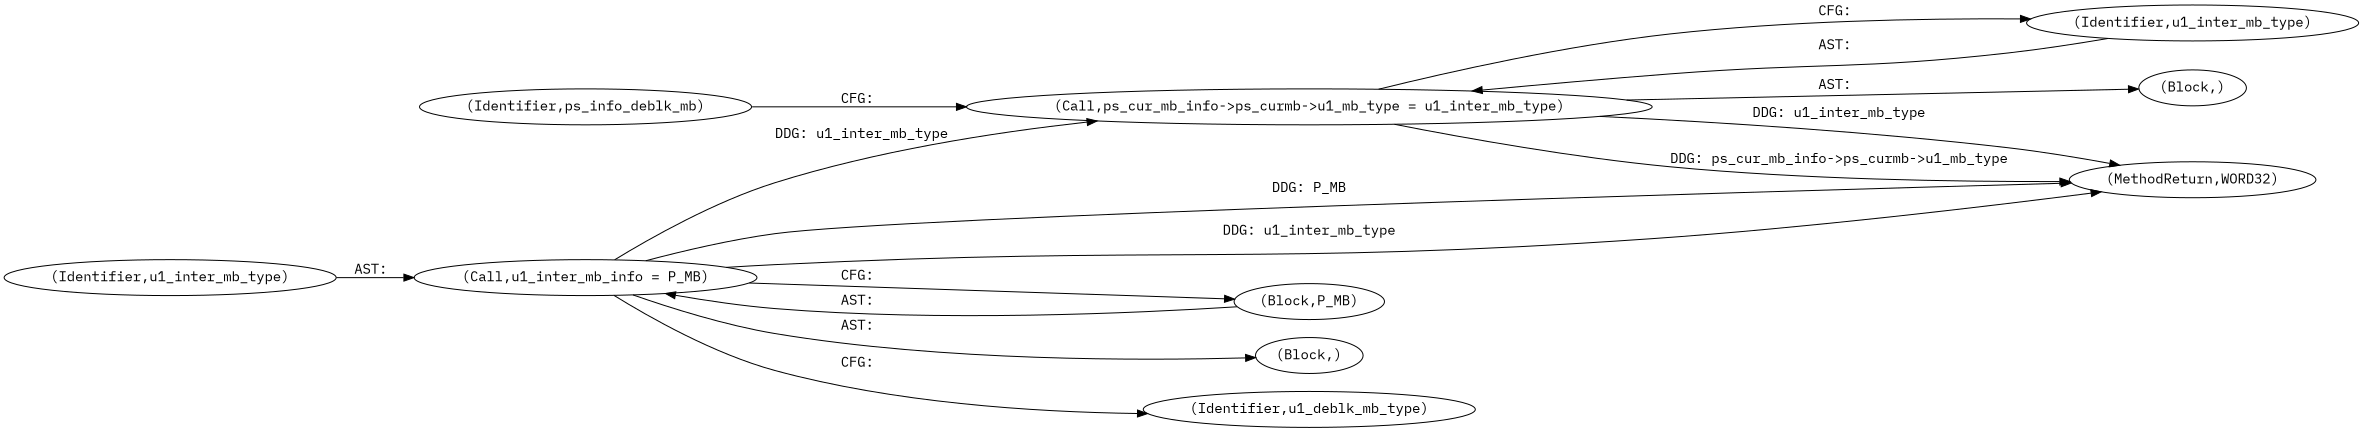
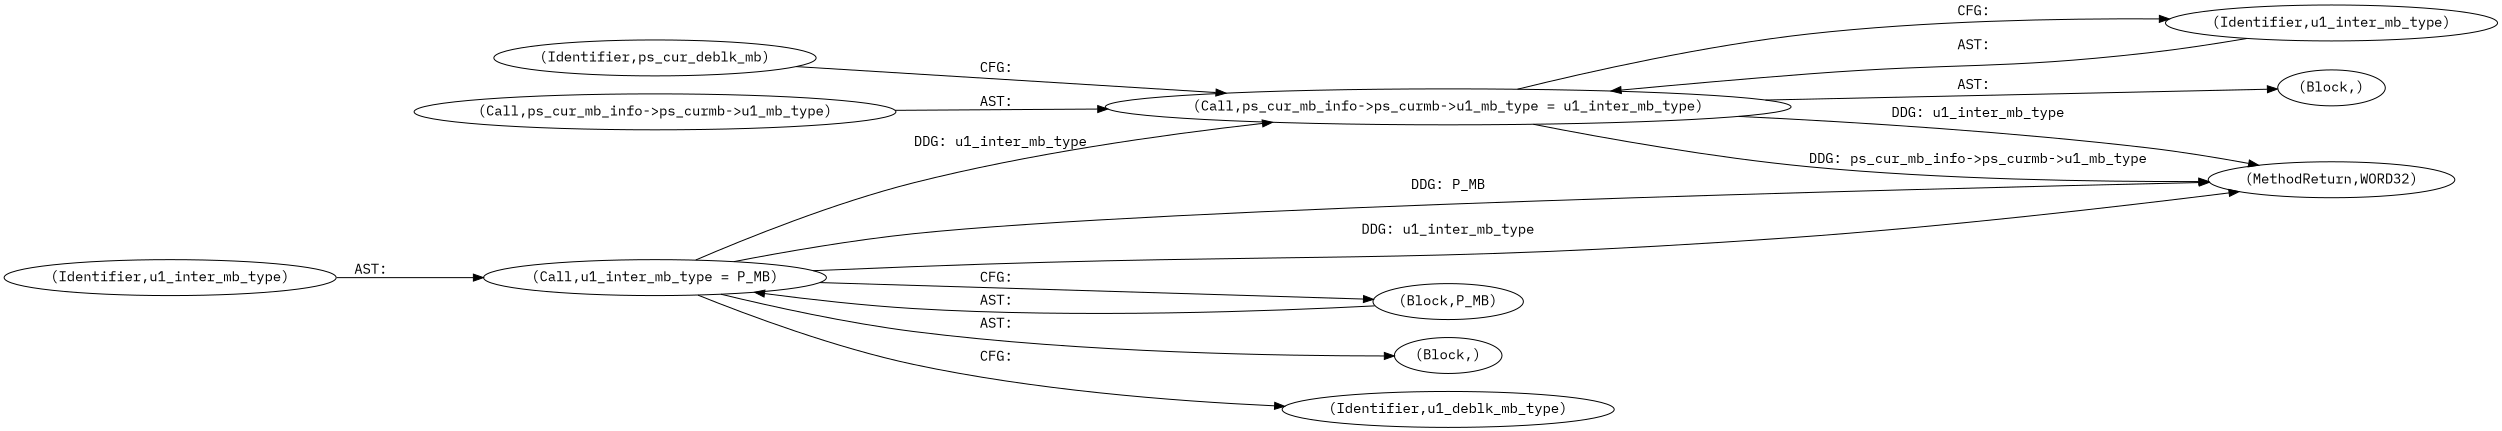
node "(Identifier,ps_info_deblk_mb)": label "(Identifier,ps_info_deblk_mb)" -> "(Identifier,ps_cur_deblk_mb)"
node "(Call,ps_cur_mb_info->ps_curmb->u1_mb_type)": added
node "(Call,u1_inter_mb_info = P_MB)": label "(Call,u1_inter_mb_info = P_MB)" -> "(Call,u1_inter_mb_type = P_MB)"
